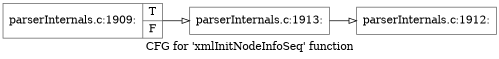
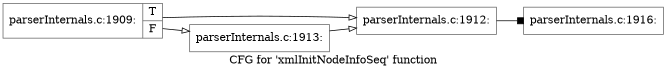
edge "parserInternals.c:1909:" -> "parserInternals.c:1912:": added
node "parserInternals.c:1916:": added
